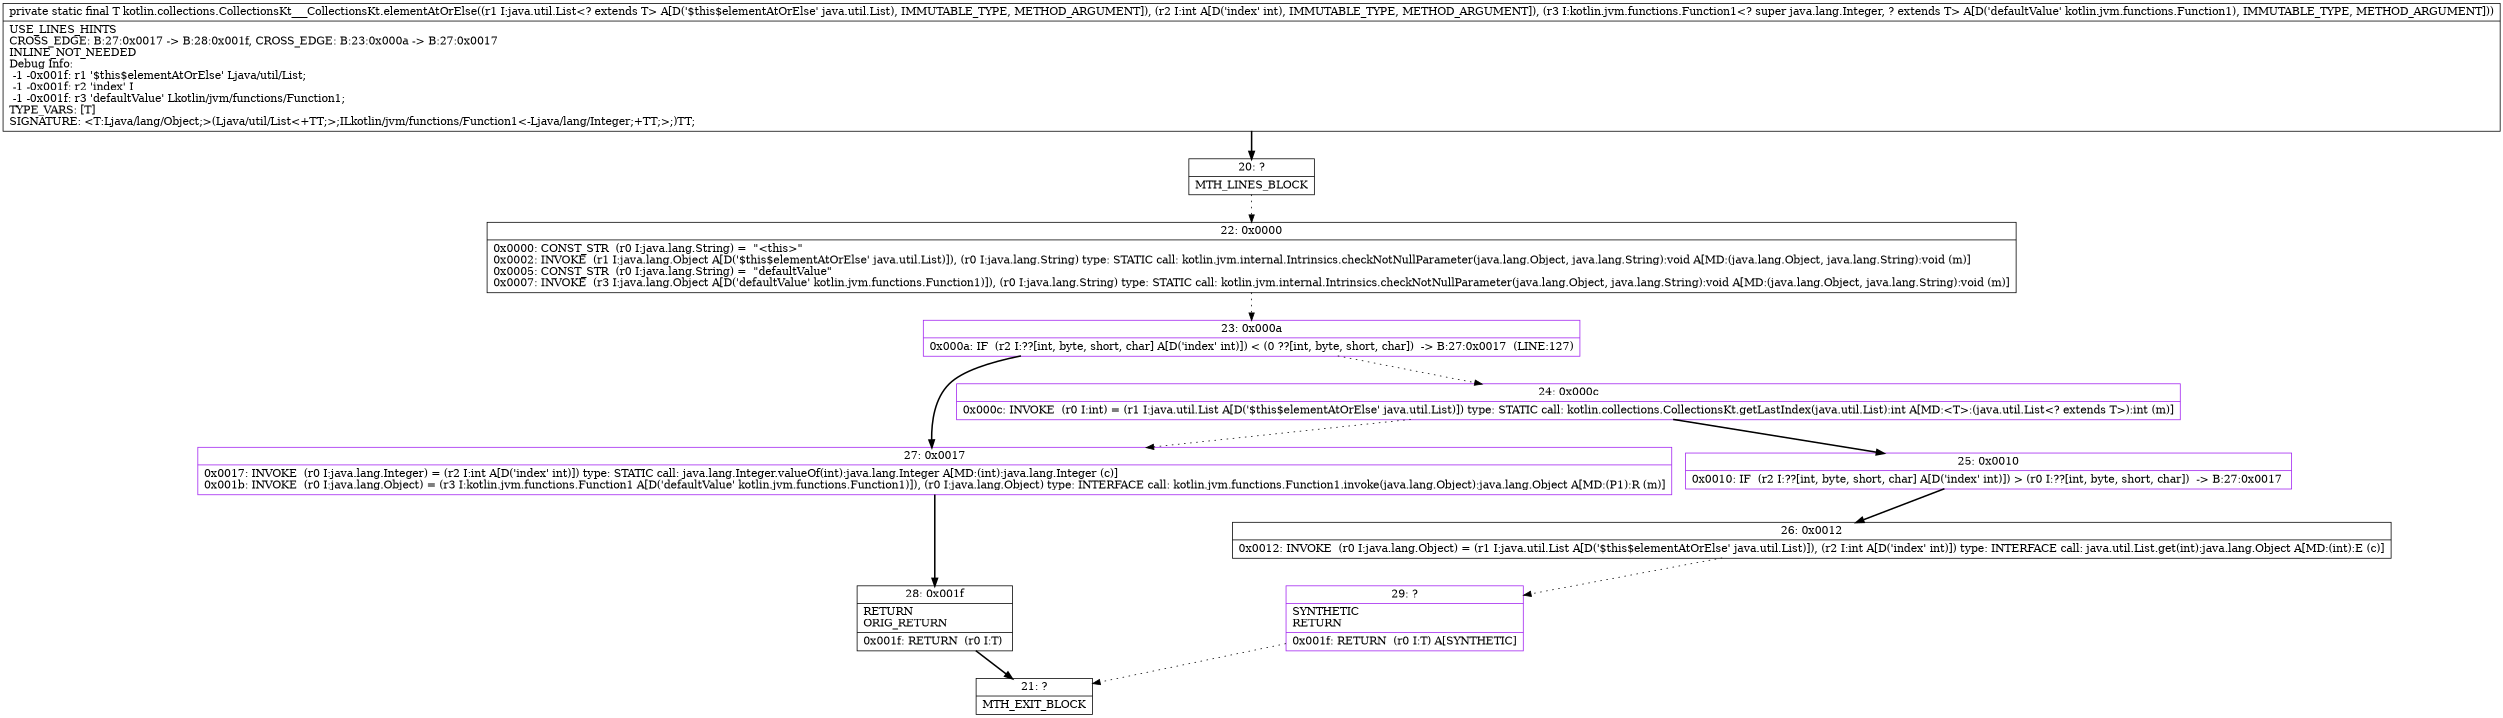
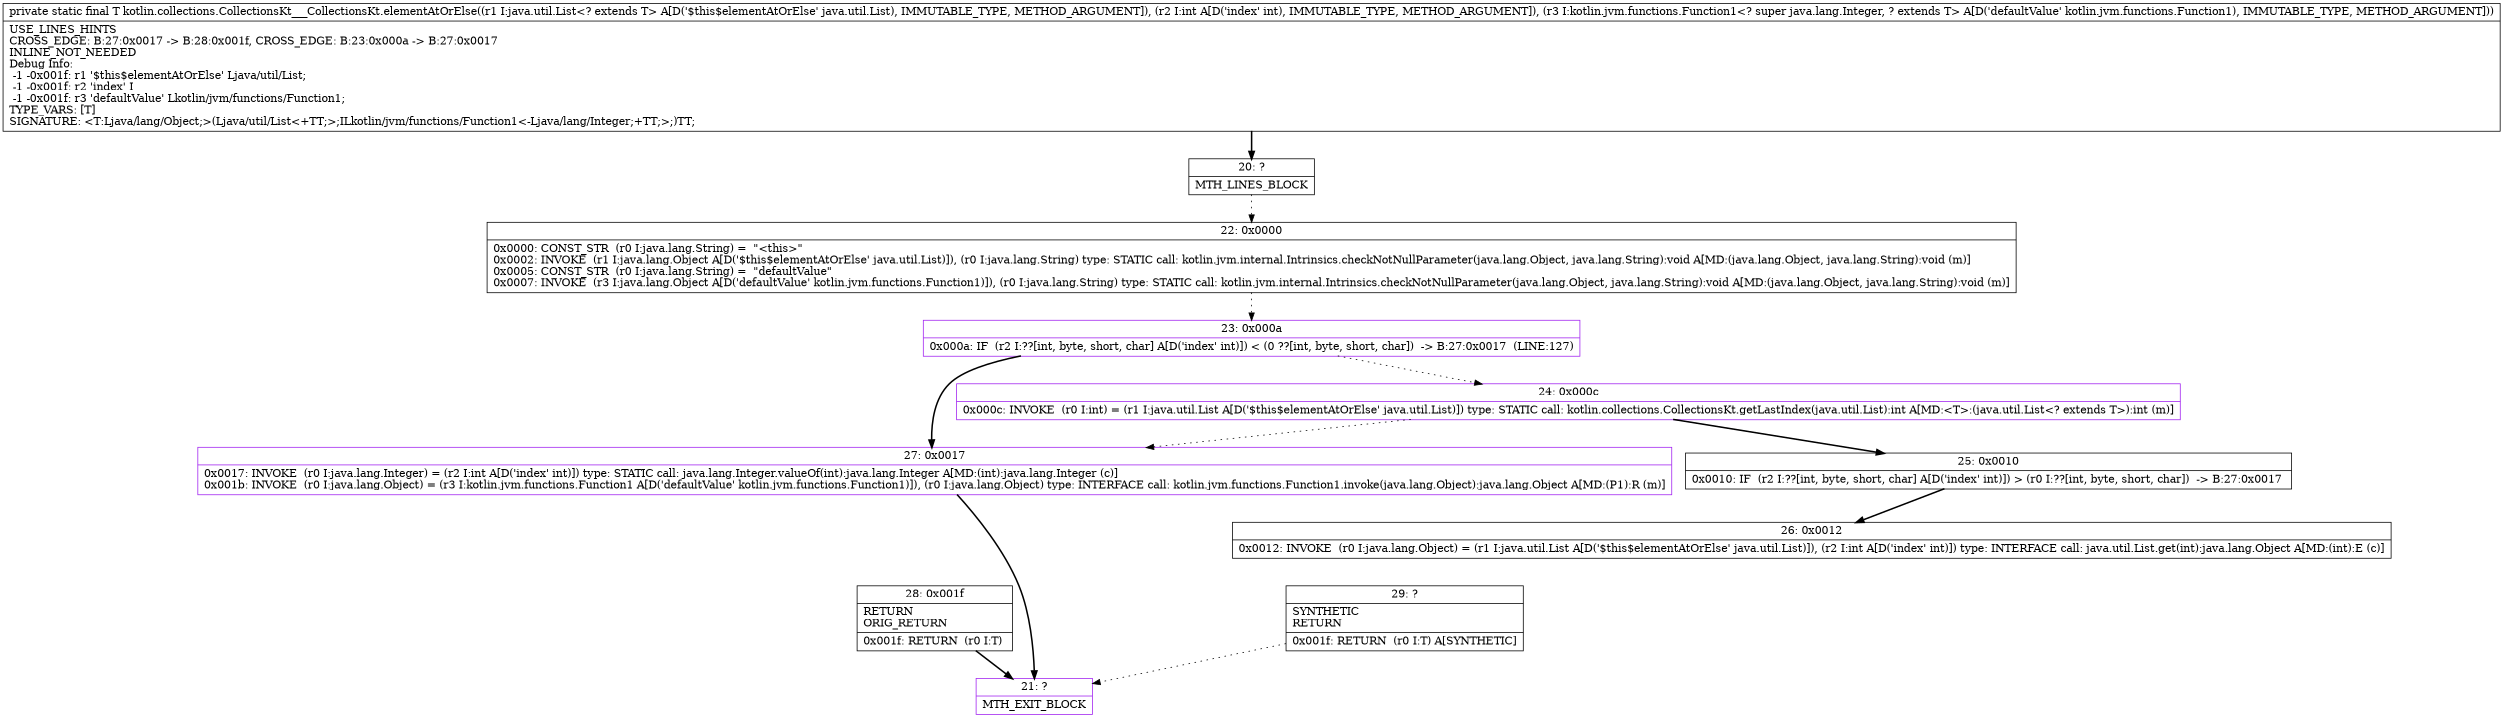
node "25: 0x0010": color purple -> black
edge "27: 0x0017" -> "28: 0x001f": now "27: 0x0017" -> "21: ?"
edge "26: 0x0012" -> "29: ?": removed
node "29: ?": color purple -> black
node "21: ?": color black -> purple
